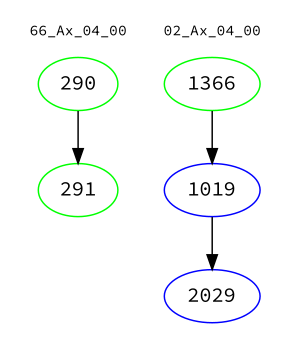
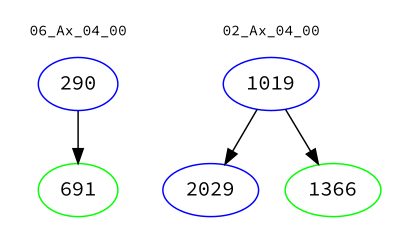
cluster "66_Ax_04_00": label "66_Ax_04_00" -> "06_Ax_04_00"
node "290": color green -> blue
edge "1366" -> "1019": reversed
node "291": label "291" -> "691"
